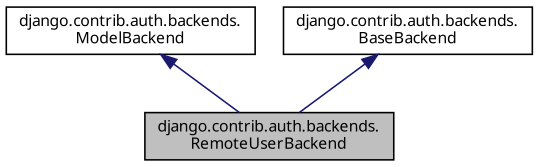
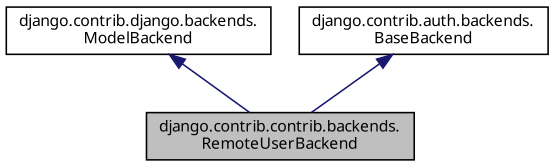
node "django.contrib.auth.backends. ModelBackend": label "django.contrib.auth.backends. ModelBackend" -> "django.contrib.django.backends. ModelBackend"
node "django.contrib.auth.backends. RemoteUserBackend": label "django.contrib.auth.backends. RemoteUserBackend" -> "django.contrib.contrib.backends. RemoteUserBackend"
